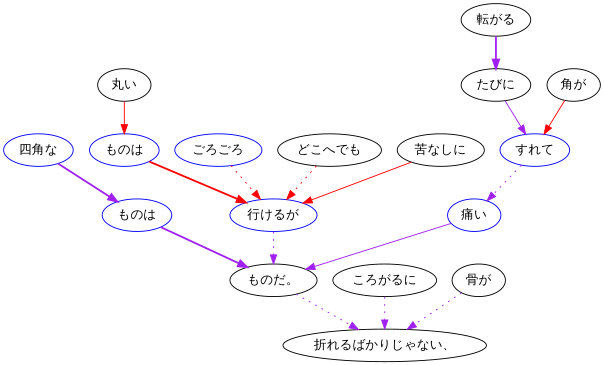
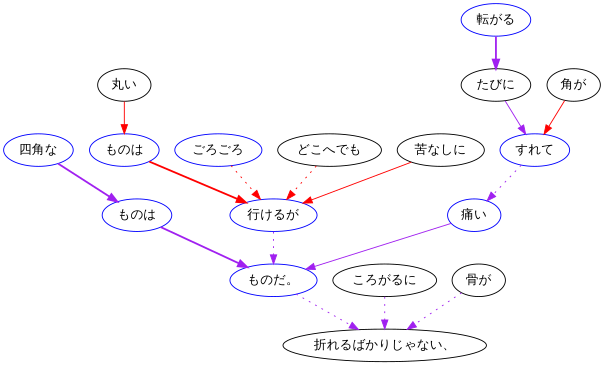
node "転がる": color black -> blue
node "ものだ。": color black -> blue
